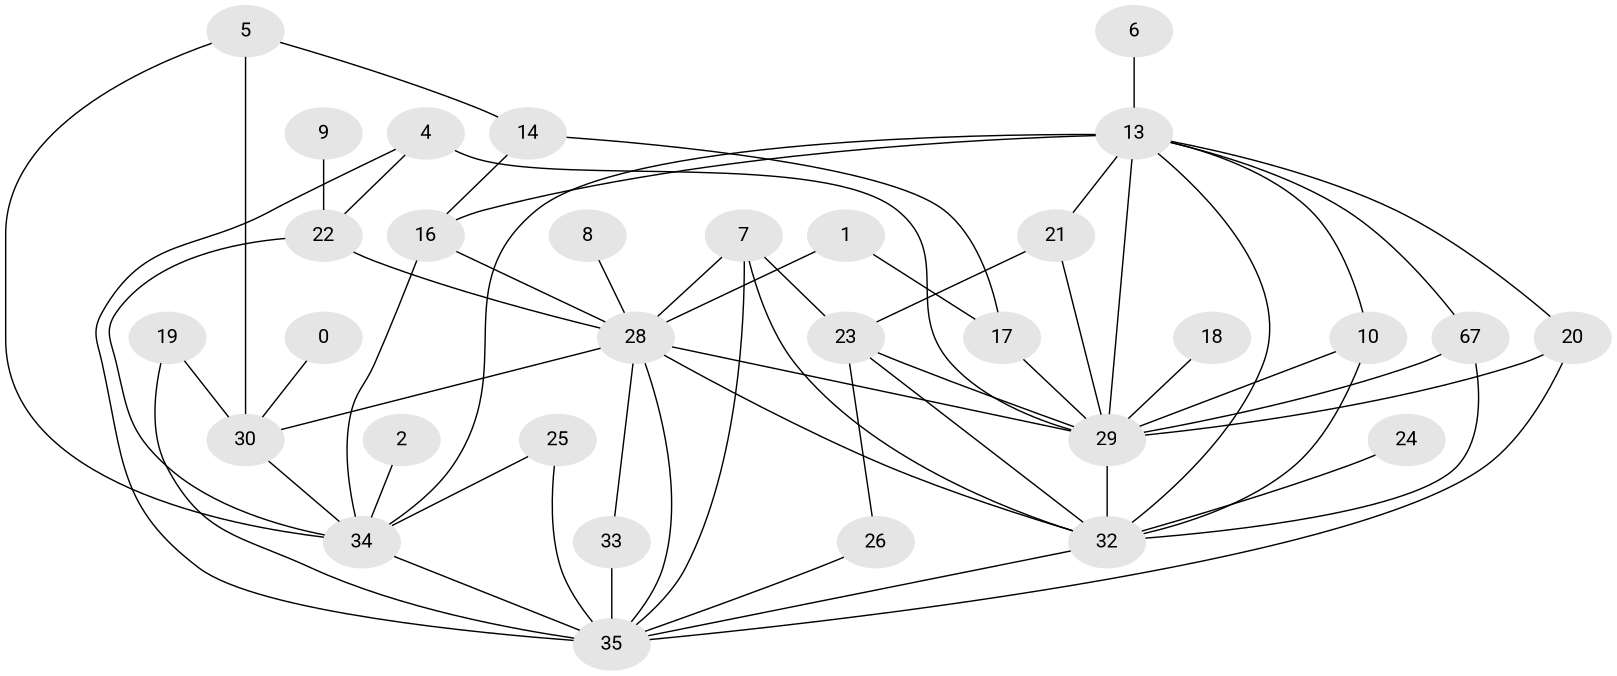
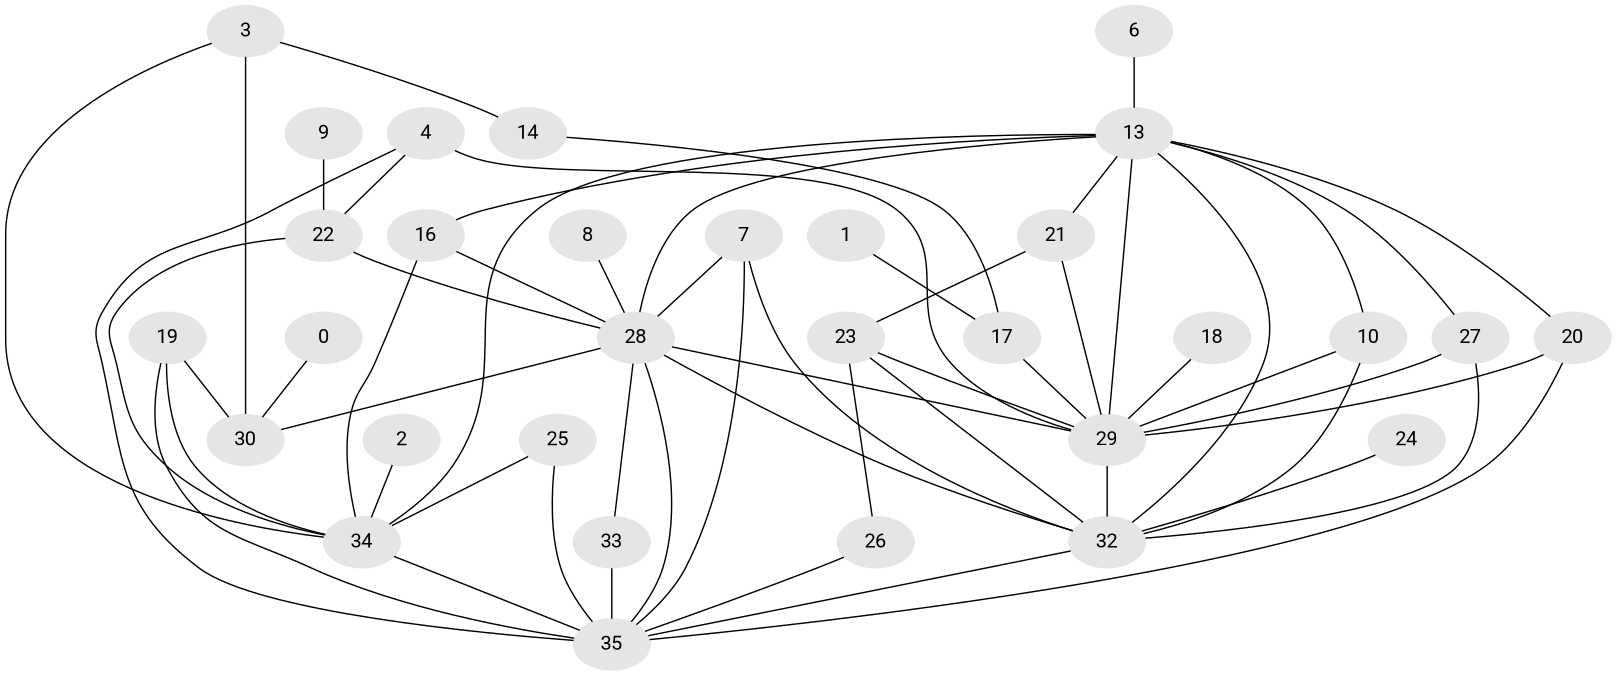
node "5": label "5" -> "3"
edge "14" -- "16": removed
edge "7" -- "23": removed
edge "1" -- "28": now "13" -- "28"
node "67": label "67" -> "27"
edge "30" -- "34": now "19" -- "34"
